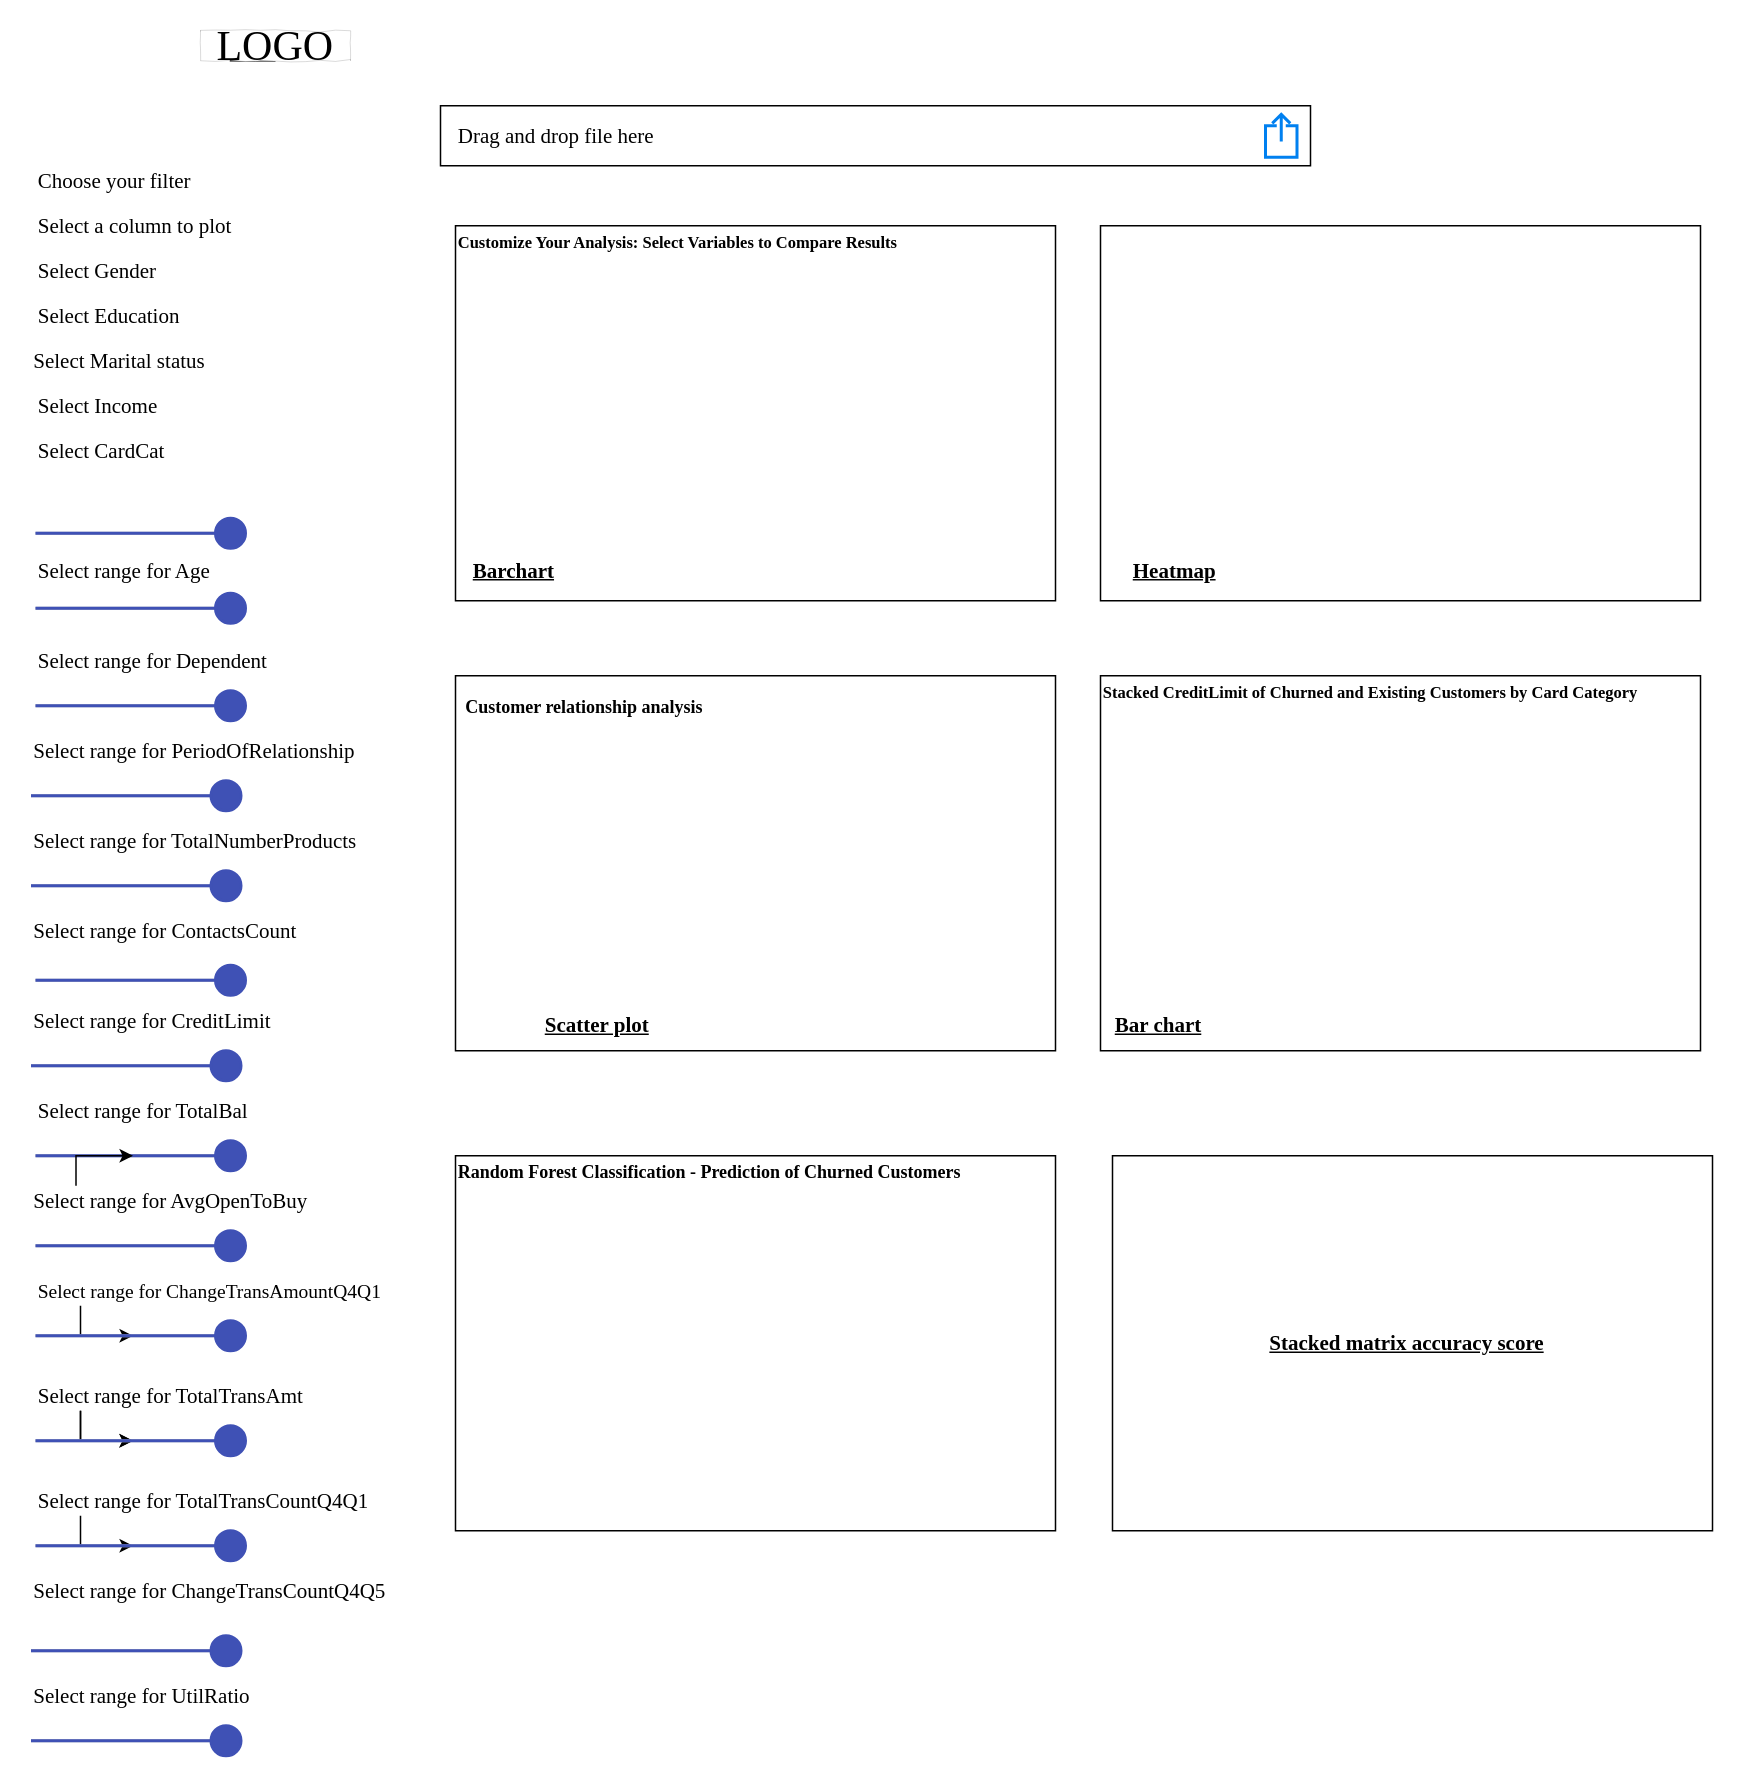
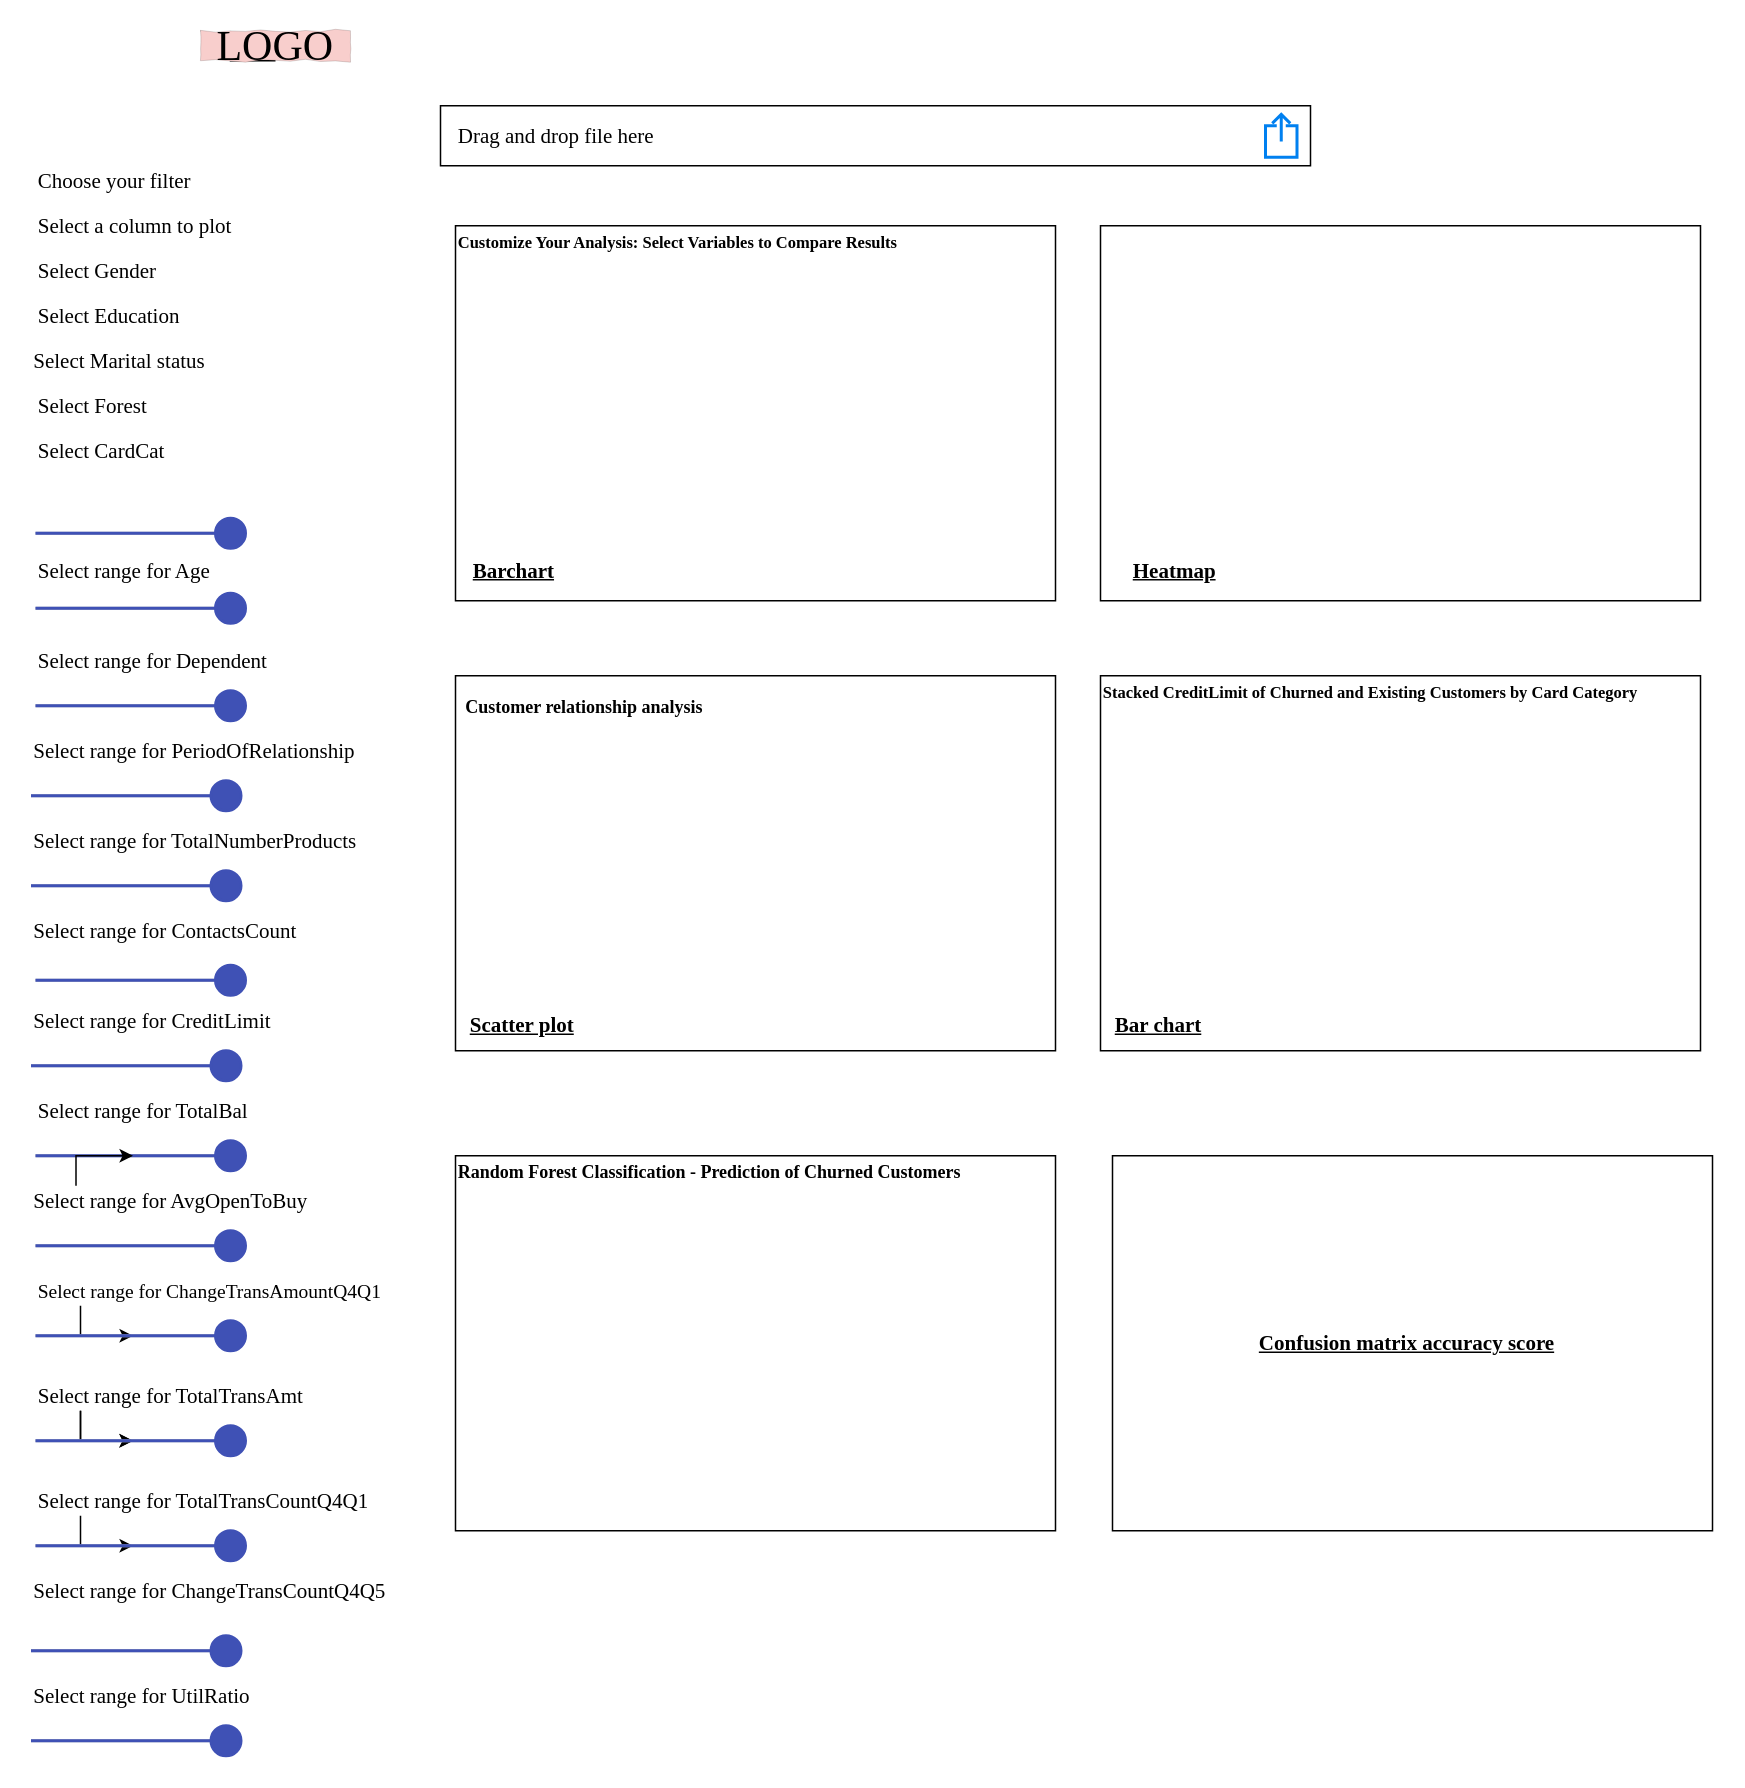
node "LOGO": fillcolor #ffffff -> #f8cecc
node "Select Income": label "Select Income" -> "Select Forest"
node "Scatter plot": moved (670, 1025) -> (595, 1025)
node "Stacked matrix accuracy score": label "Stacked matrix accuracy score" -> "Confusion matrix accuracy score"
